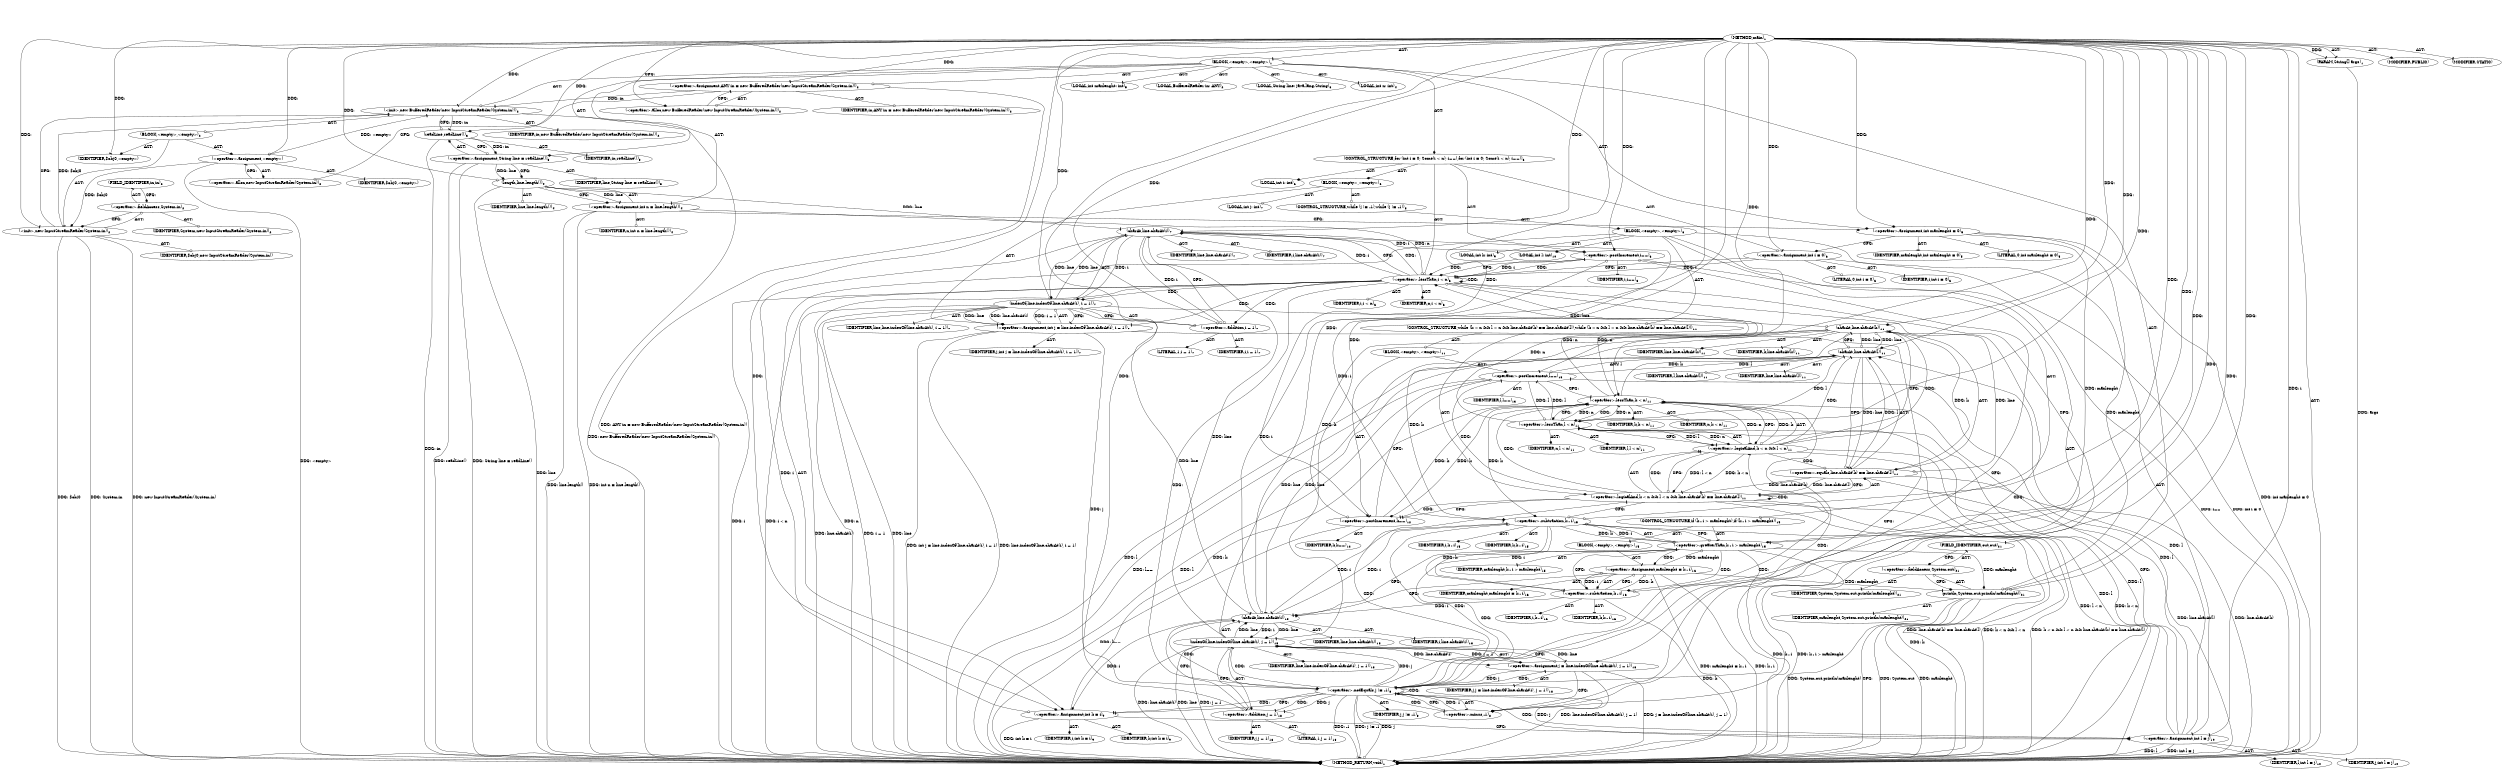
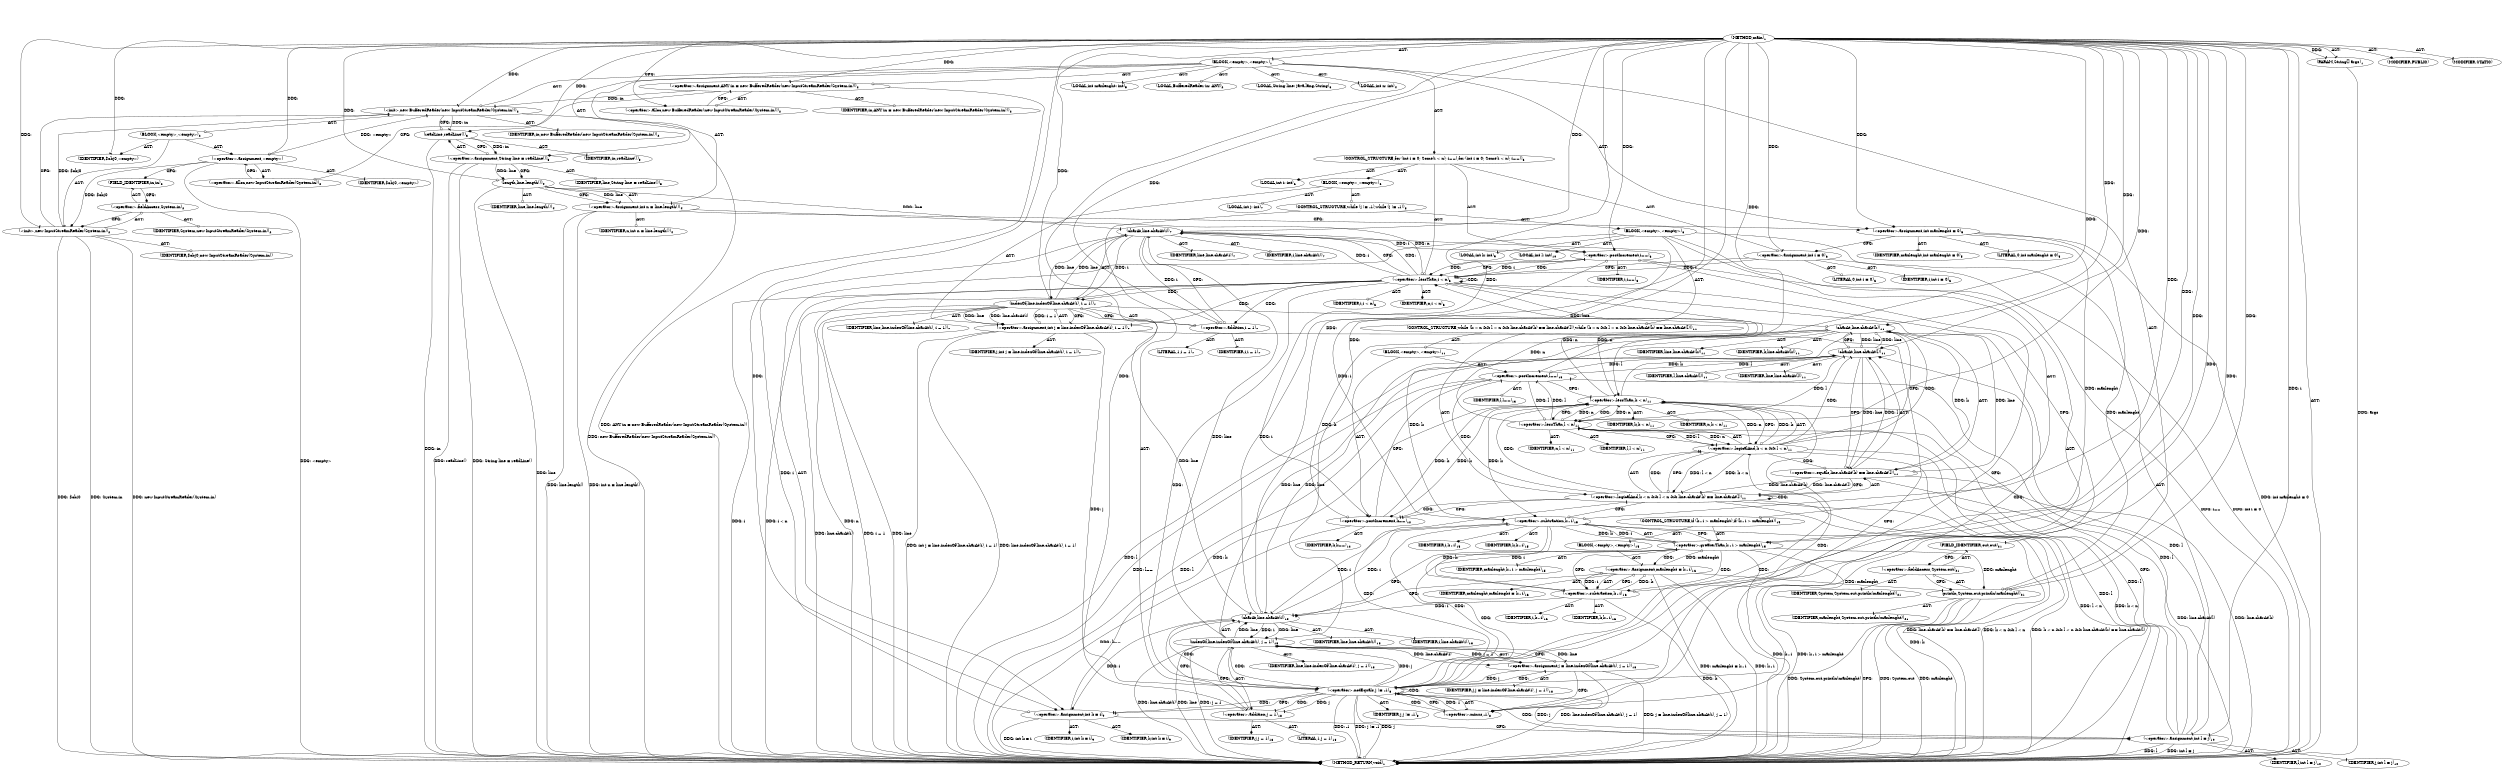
edge "(<operator>.assignment,<empty>)" -> "(FIELD_IDENTIFIER,in,in)": added, label "CFG:"
edge "(charAt,line.charAt(l))" -> "(<operator>.postIncrement,l++)": label "ANY: l" -> "DDG: l"
edge "(CONTROL_STRUCTURE,while (j != -1),while (j != -1))" -> "(<operator>.notEquals,j != -1)": added, label "AST:"
